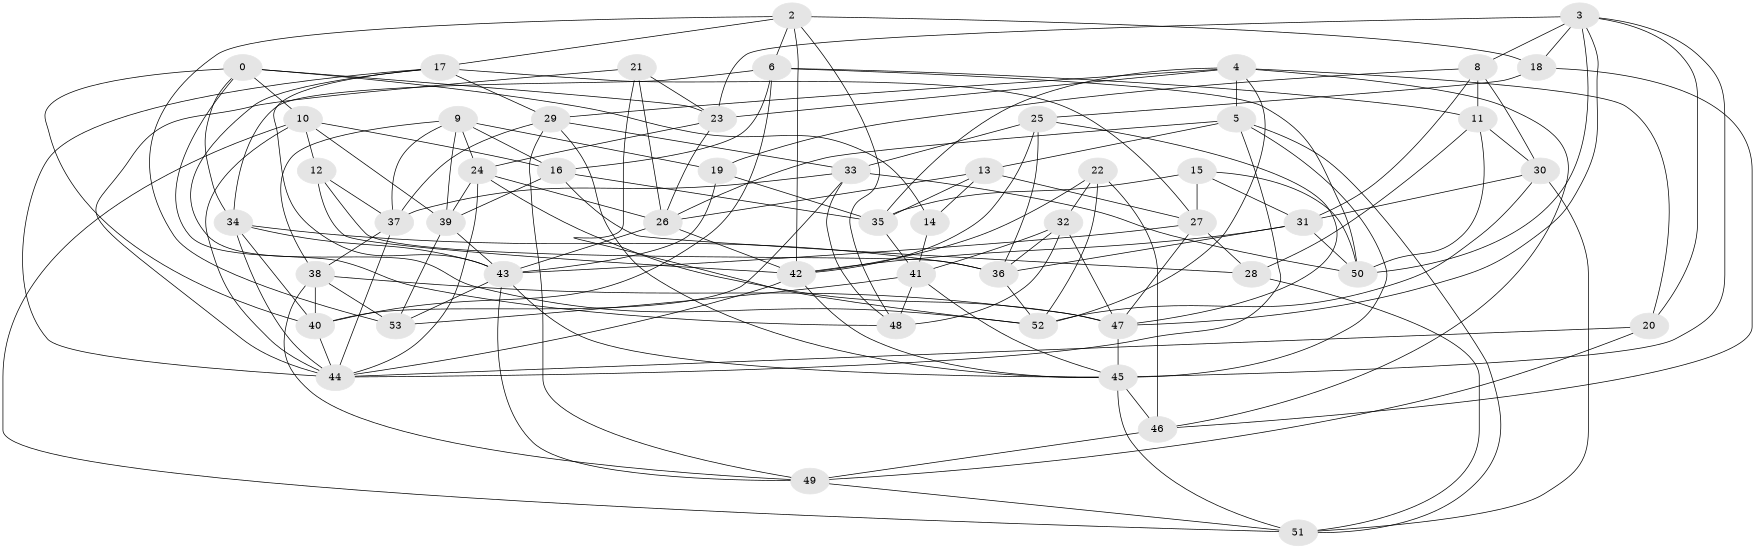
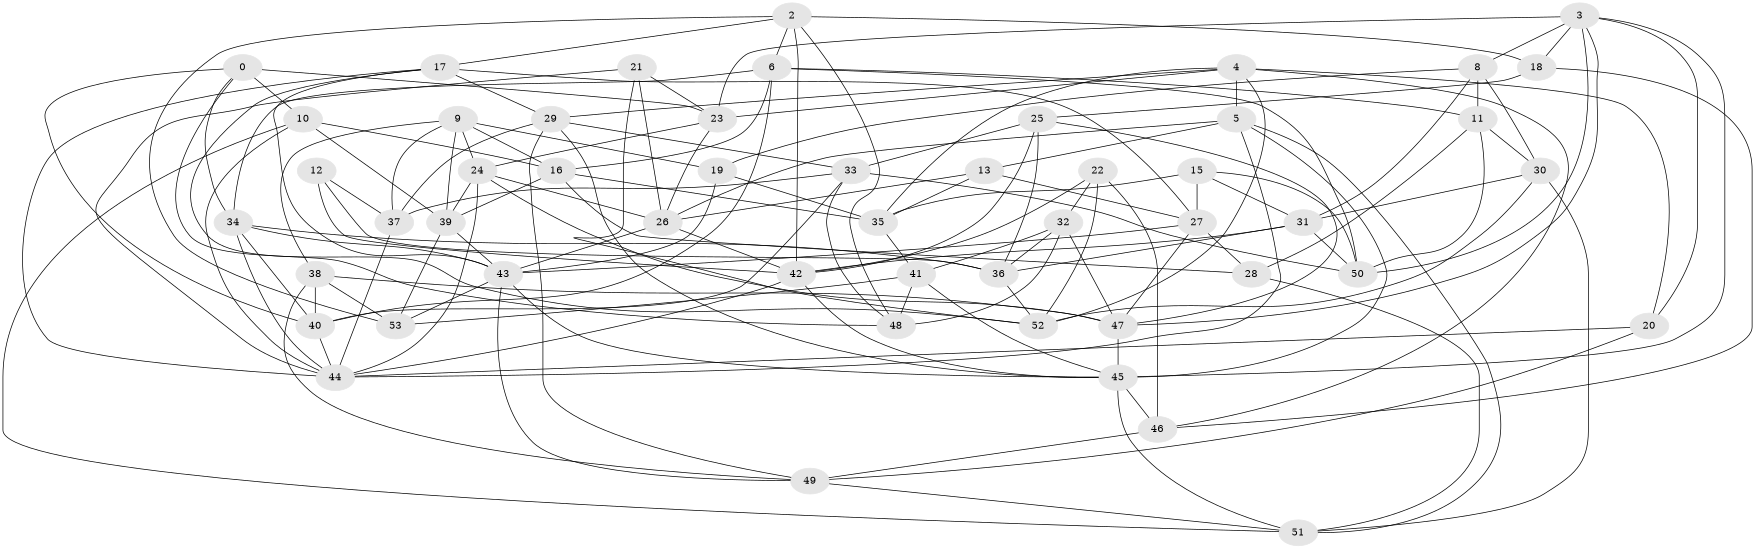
edge "10" -- "12": removed
node "14": removed
edge "37" -- "38": removed
